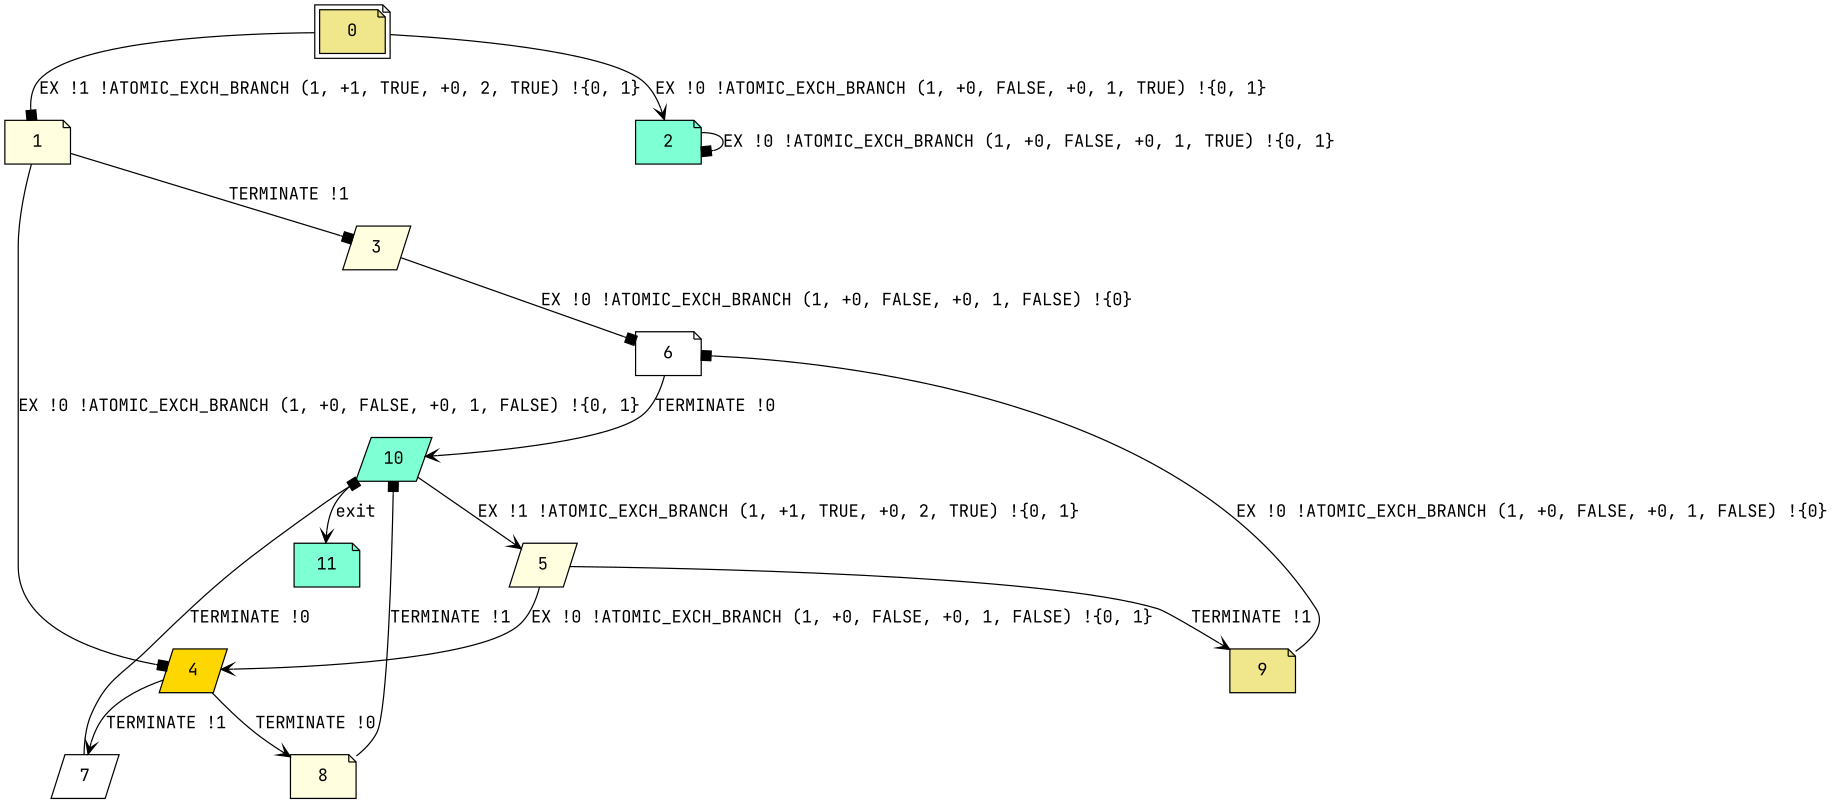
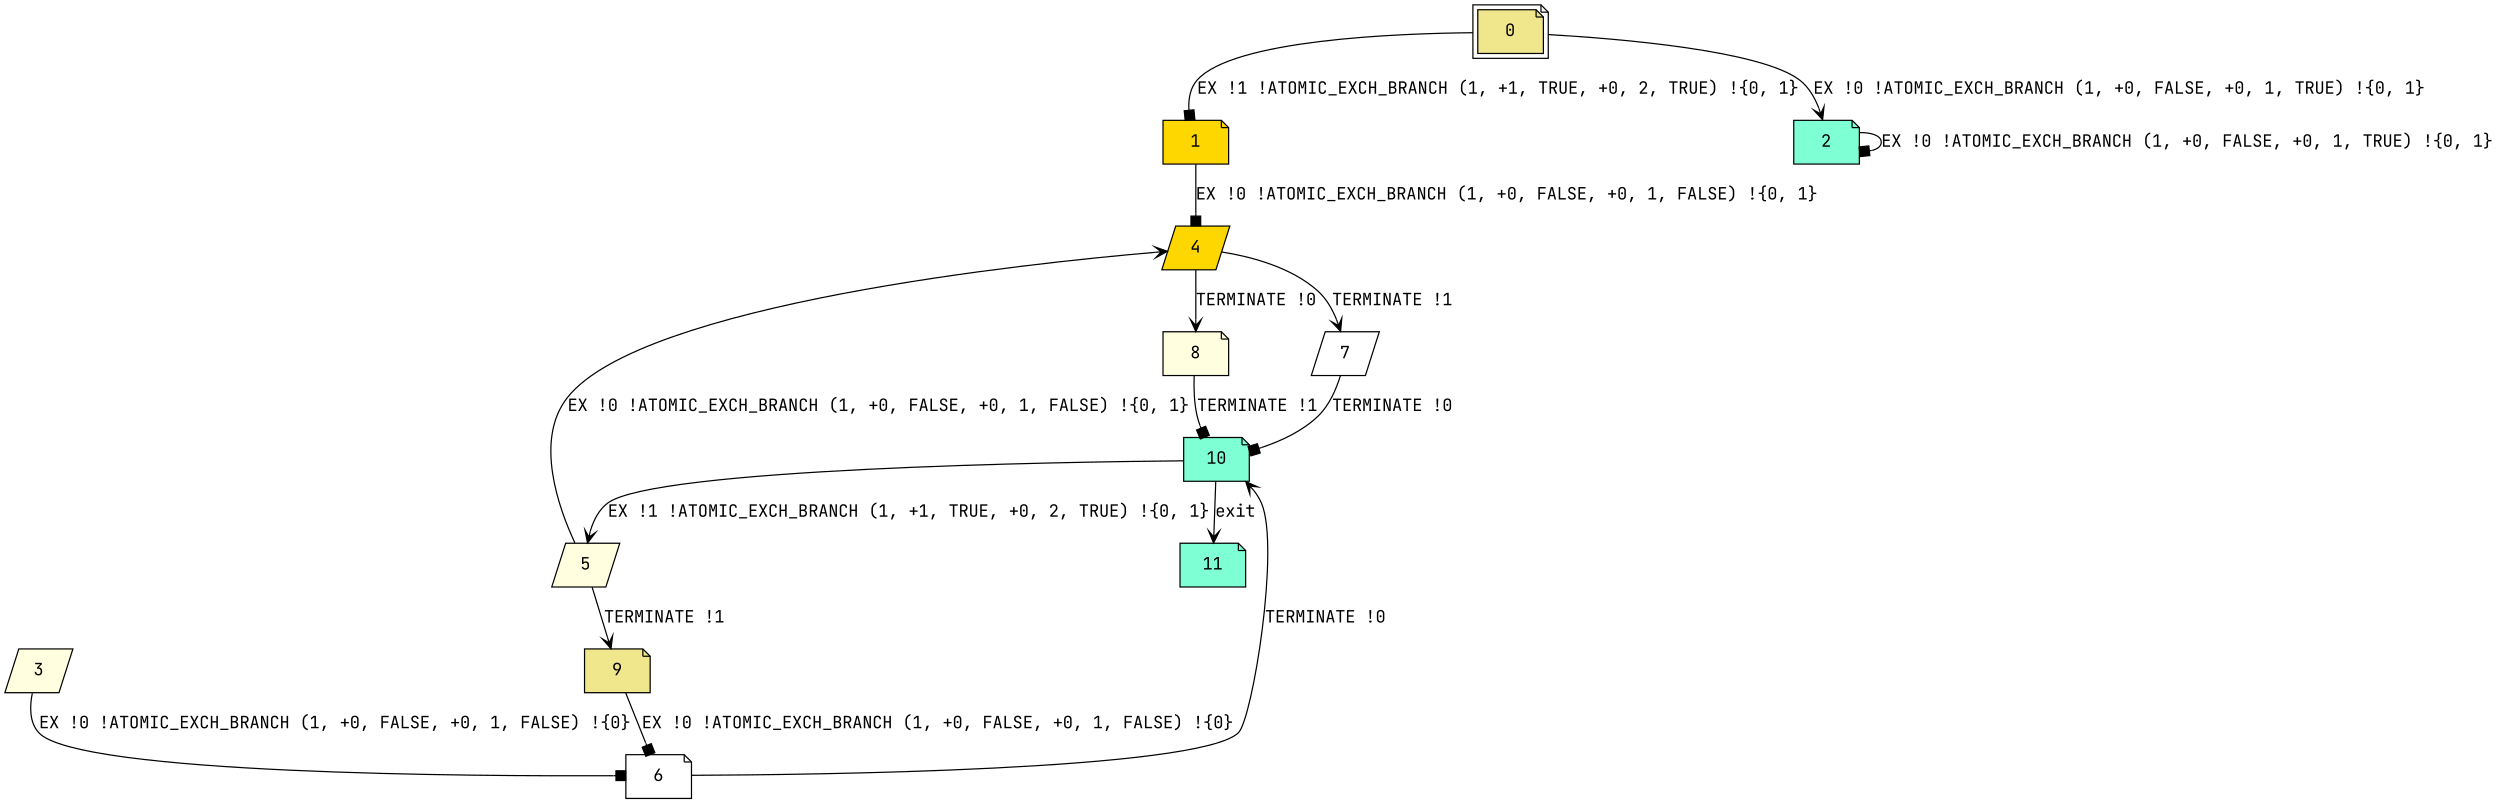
node "1": fillcolor lightyellow -> gold
edge "1" -> "3": removed, label "TERMINATE !1"
node "10": shape parallelogram -> note
